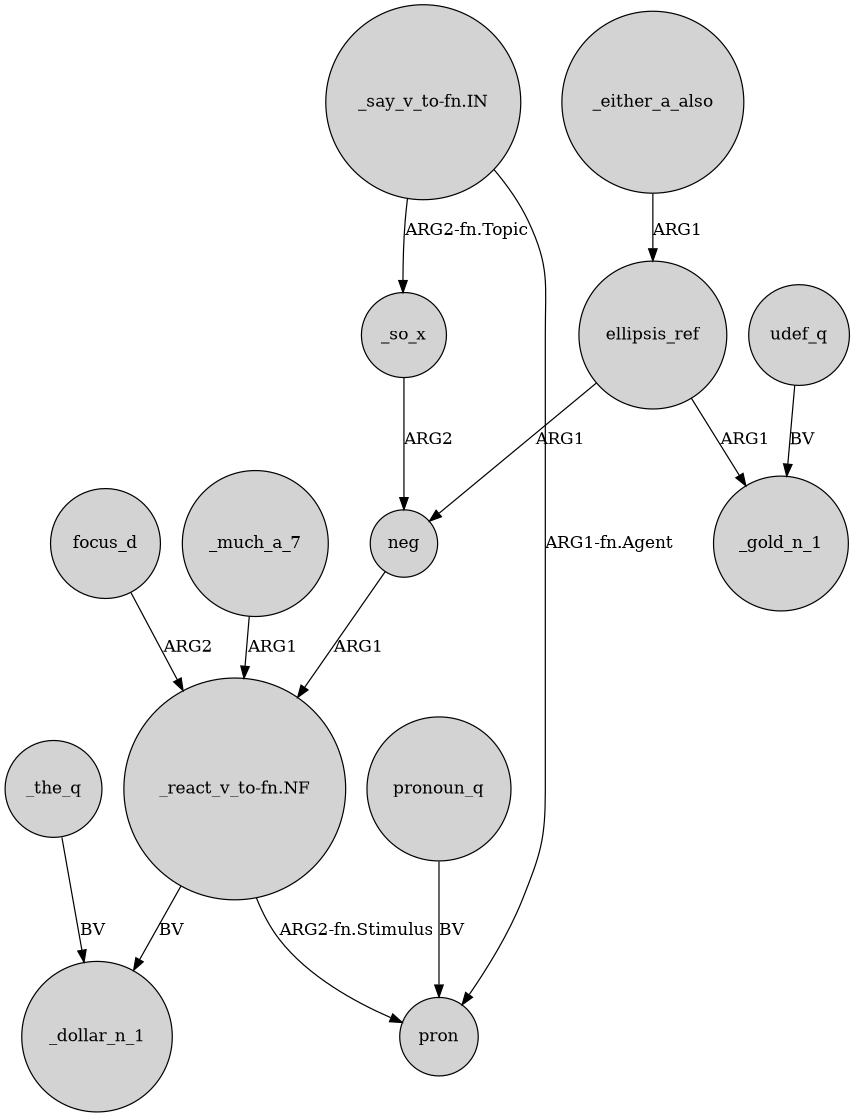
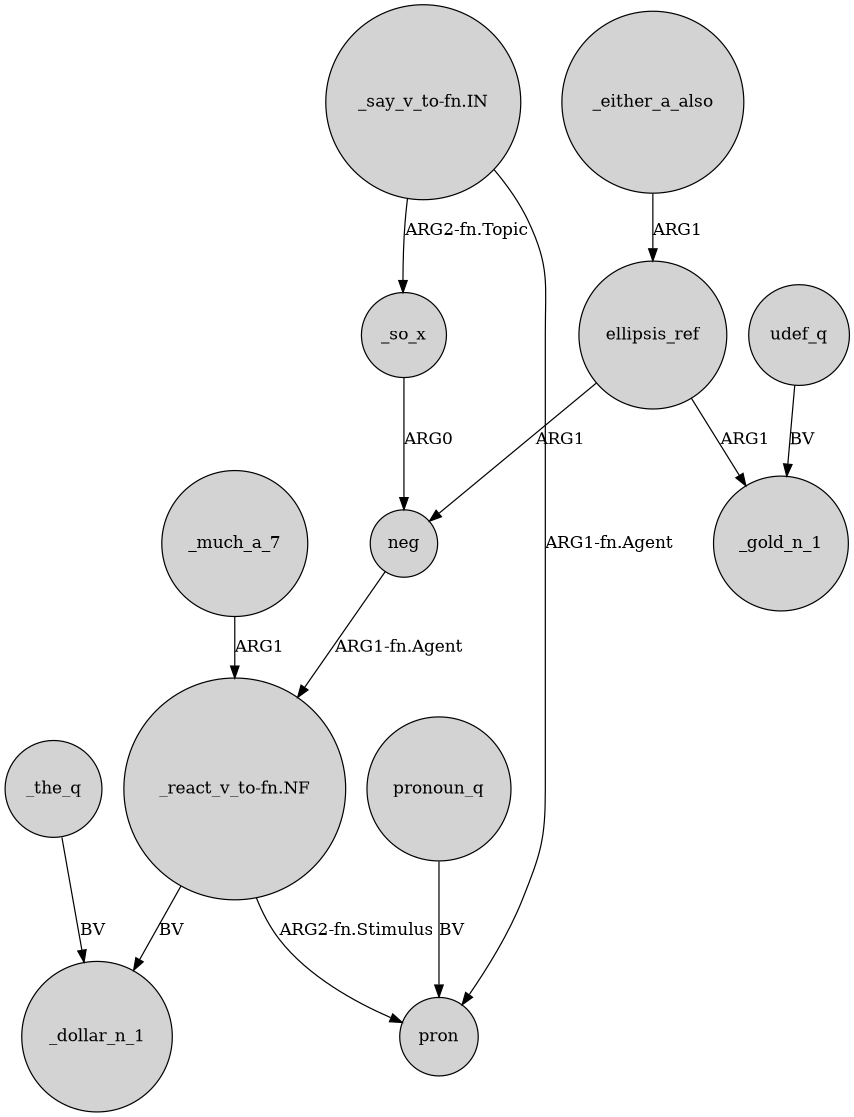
edge "_so_x" -> "neg": label "ARG2" -> "ARG0"
node "focus_d": removed
edge "neg" -> "_react_v_to-fn.NF": label "ARG1" -> "ARG1-fn.Agent"
